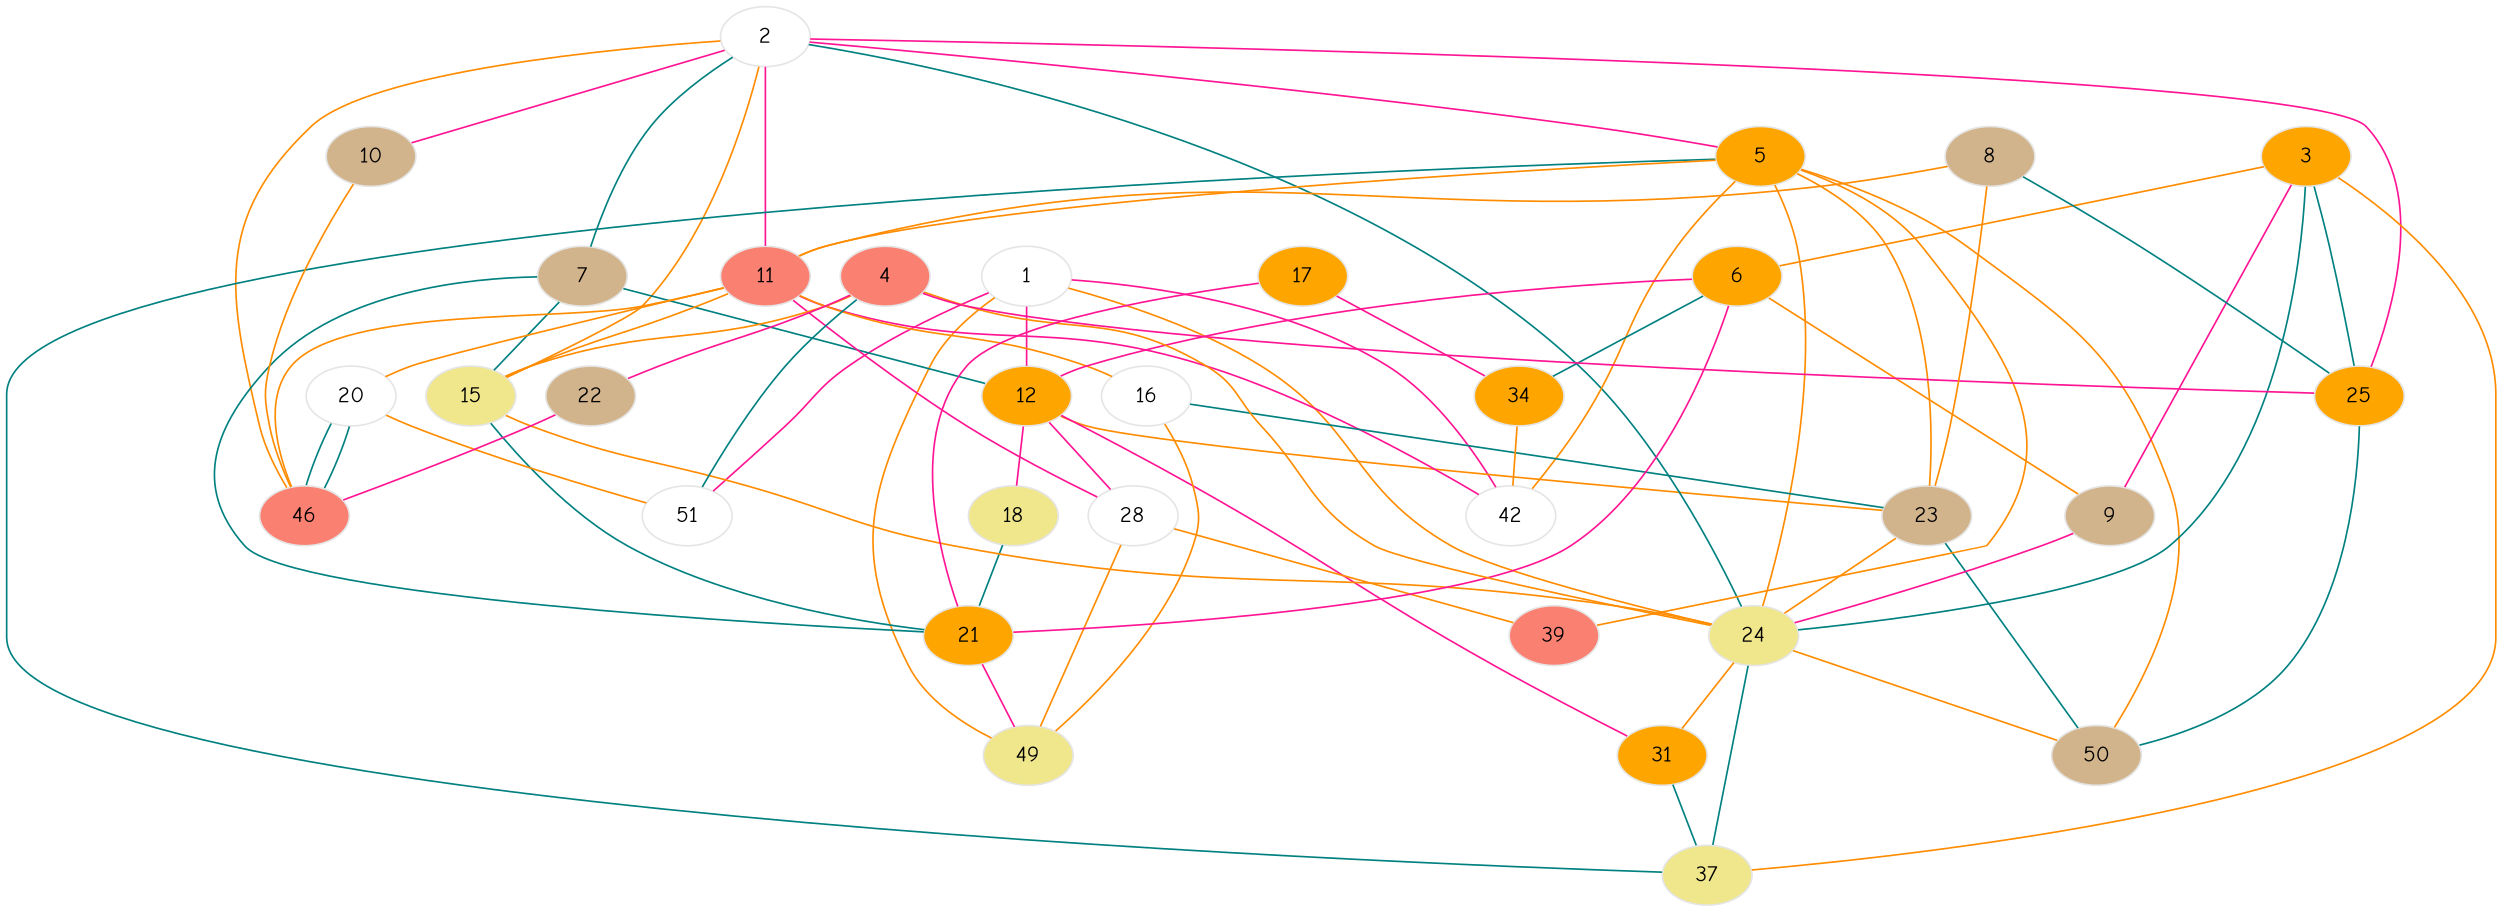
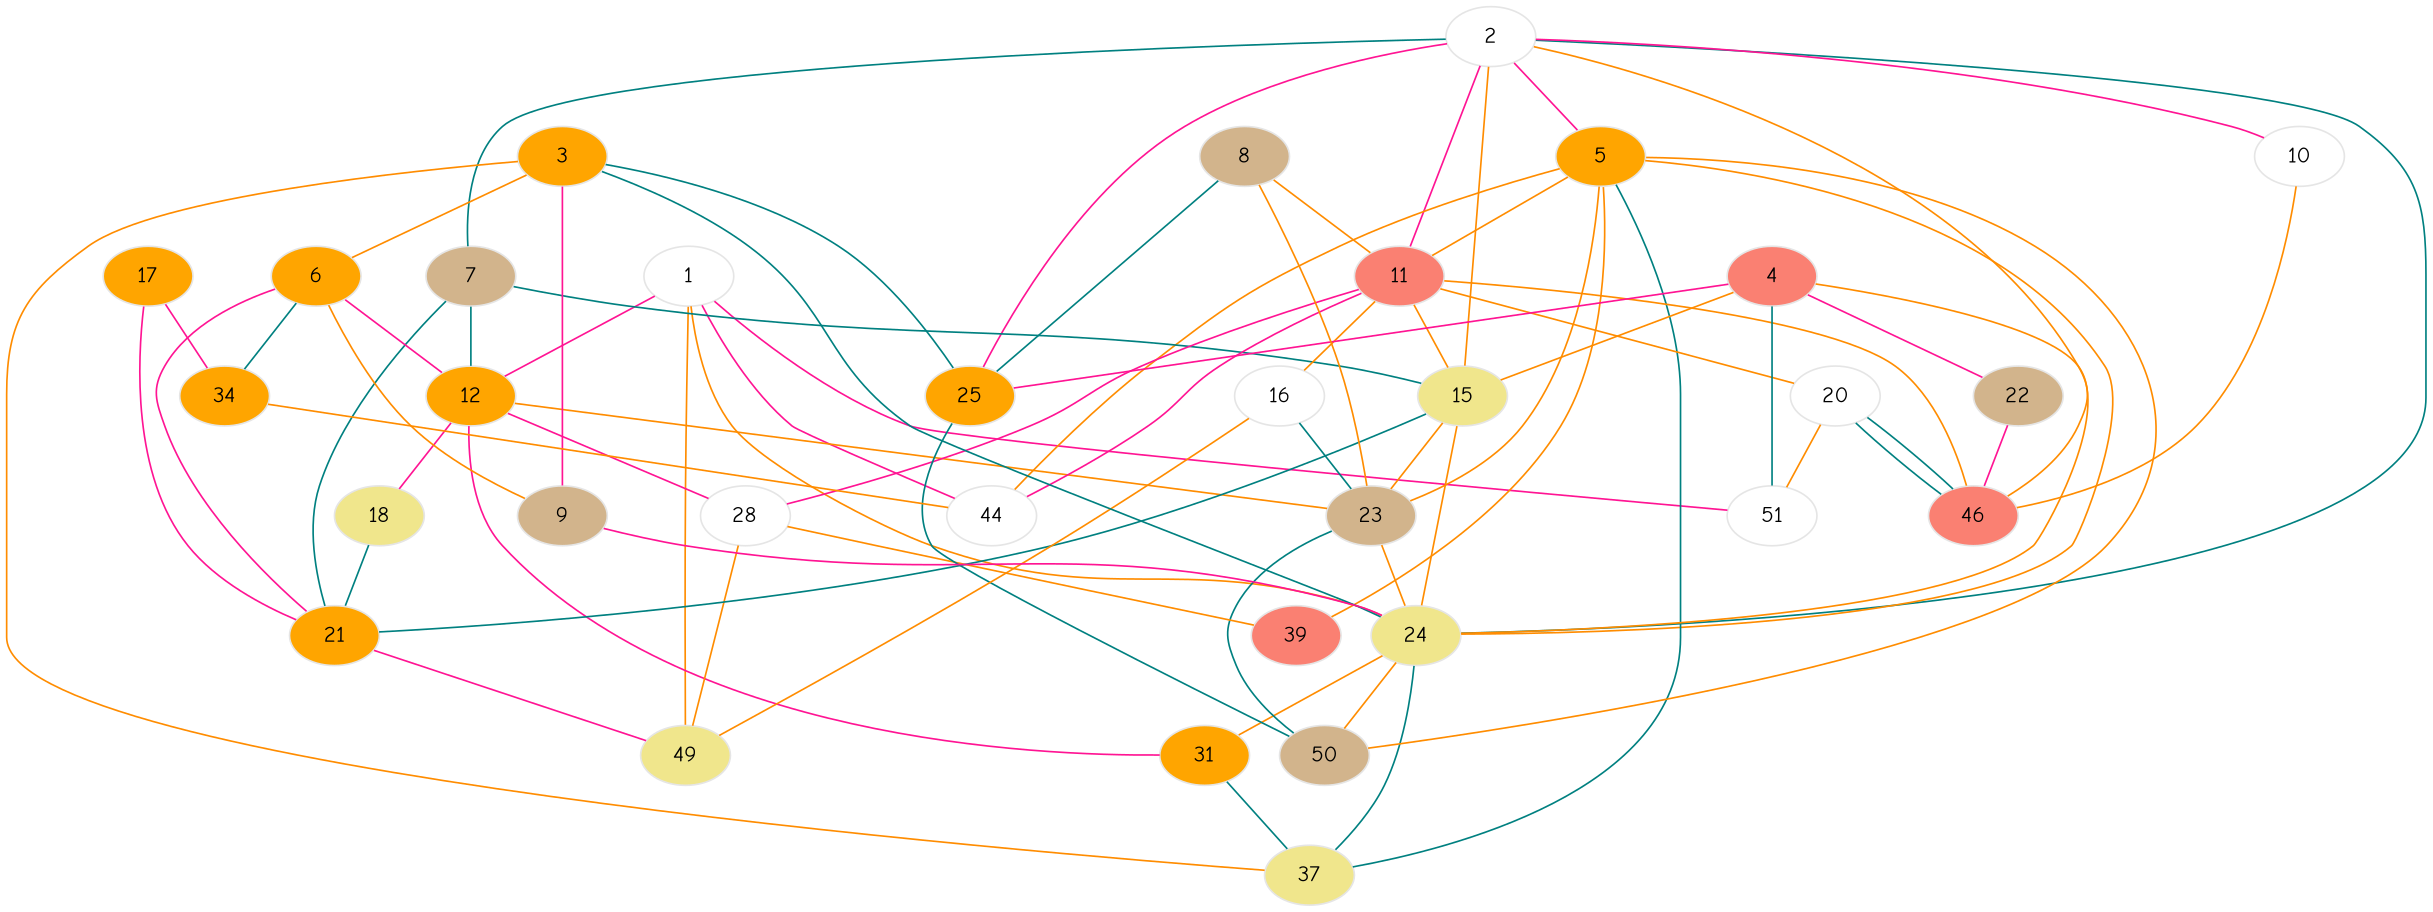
node "10": fillcolor tan -> white
edge "15" -- "23": added
node "42": label "42" -> "44"
